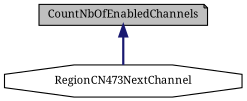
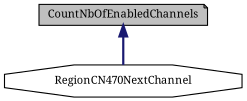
node "RegionCN473NextChannel": label "RegionCN473NextChannel" -> "RegionCN470NextChannel"
